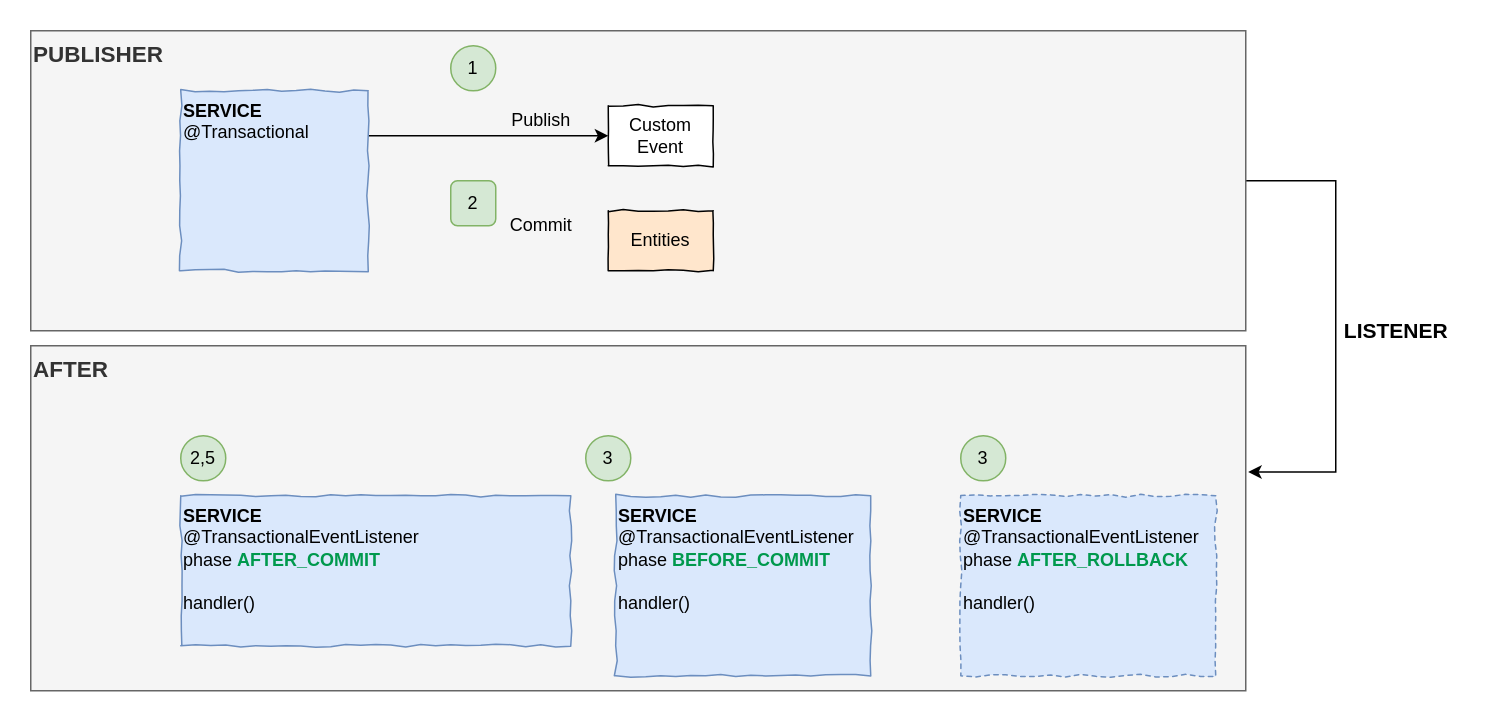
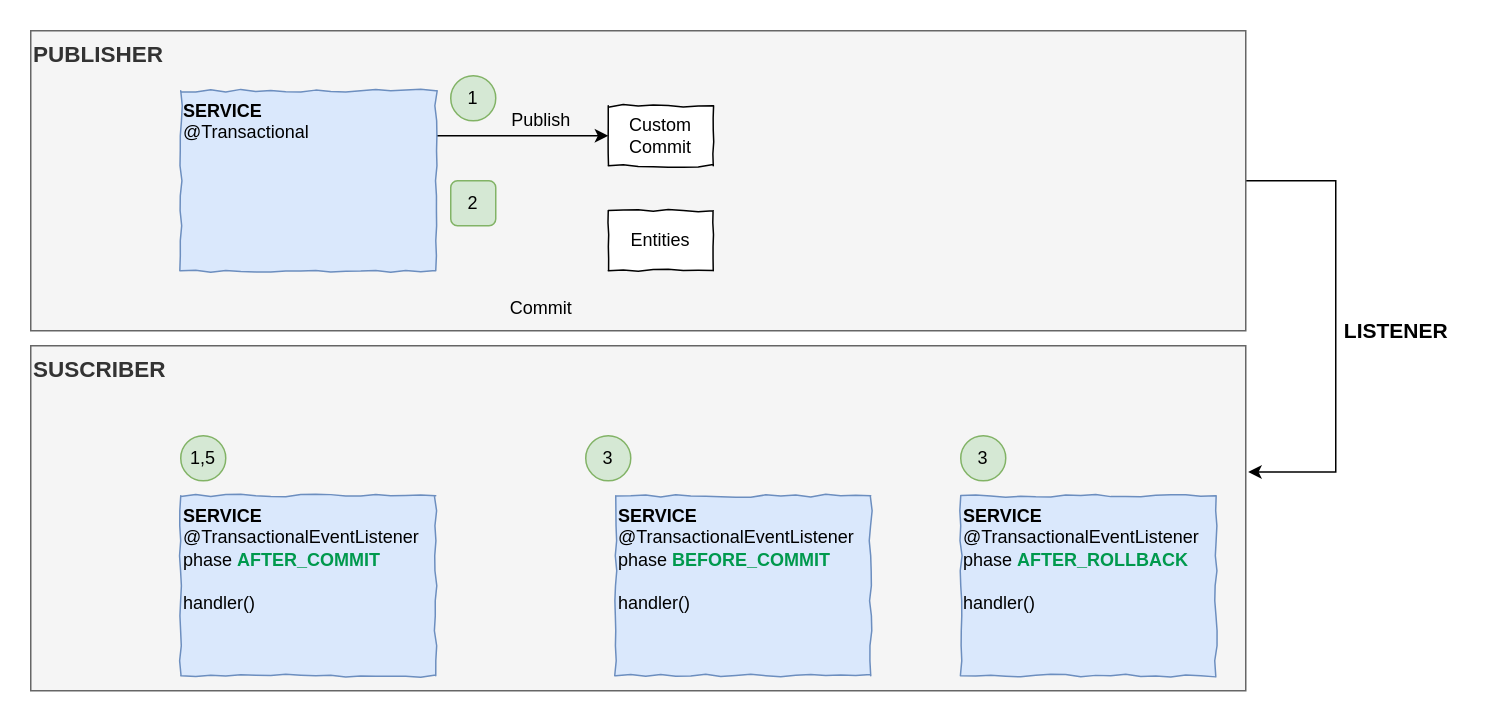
node "1": moved (473, 68) -> (473, 98)
node "Custom Event": label "Custom Event" -> "Custom Commit"
node "SERVICE @Transactional": size 188x180 -> 255x180
node "Commit": moved (541, 226) -> (541, 308)
node "Entities": fillcolor #ffe6cc -> #ffffff
node "AFTER": label "AFTER" -> "SUSCRIBER"
node "2,5": label "2,5" -> "1,5"
node "SERVICE @TransactionalEventListener phase AFTER_COMMIT handler()": size 390x150 -> 255x180
node "SERVICE @TransactionalEventListener phase AFTER_ROLLBACK handler()": style dashed -> solid
